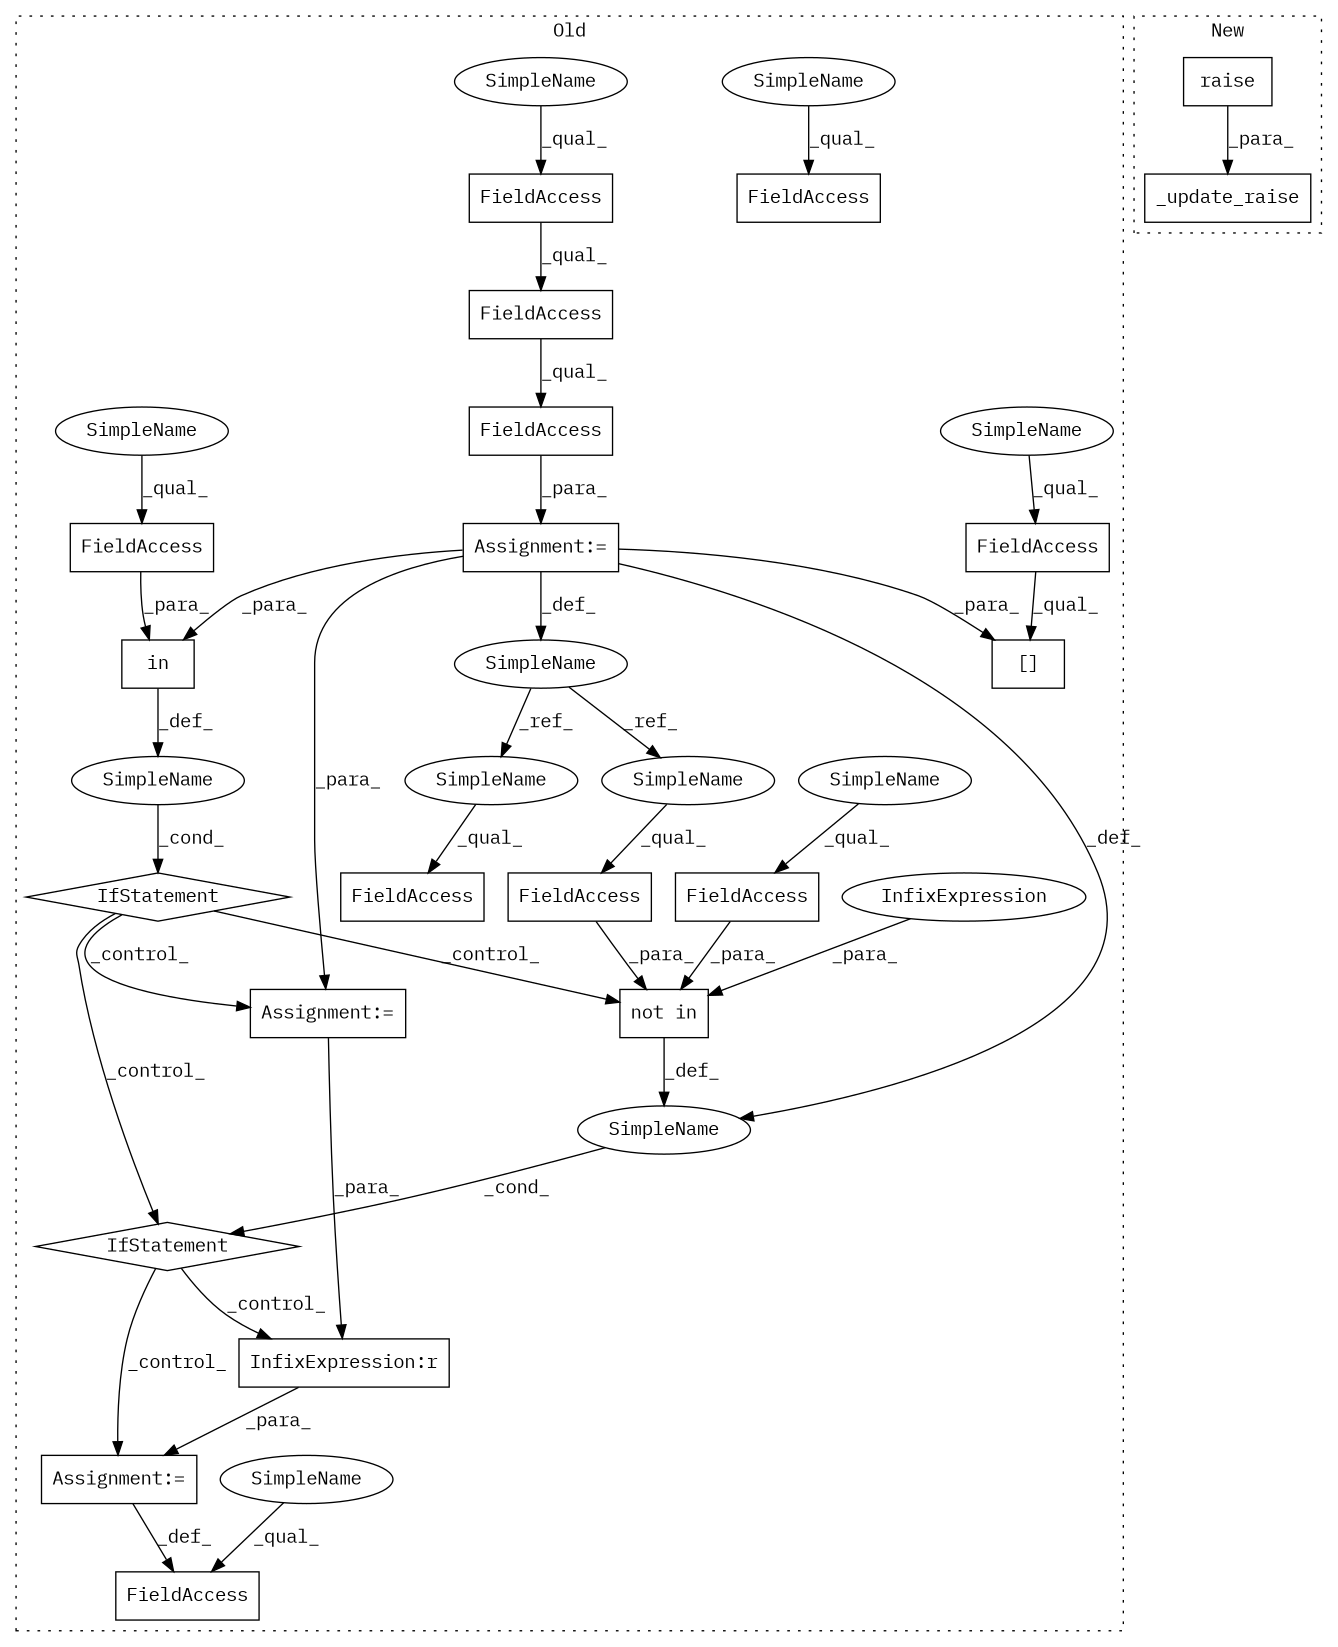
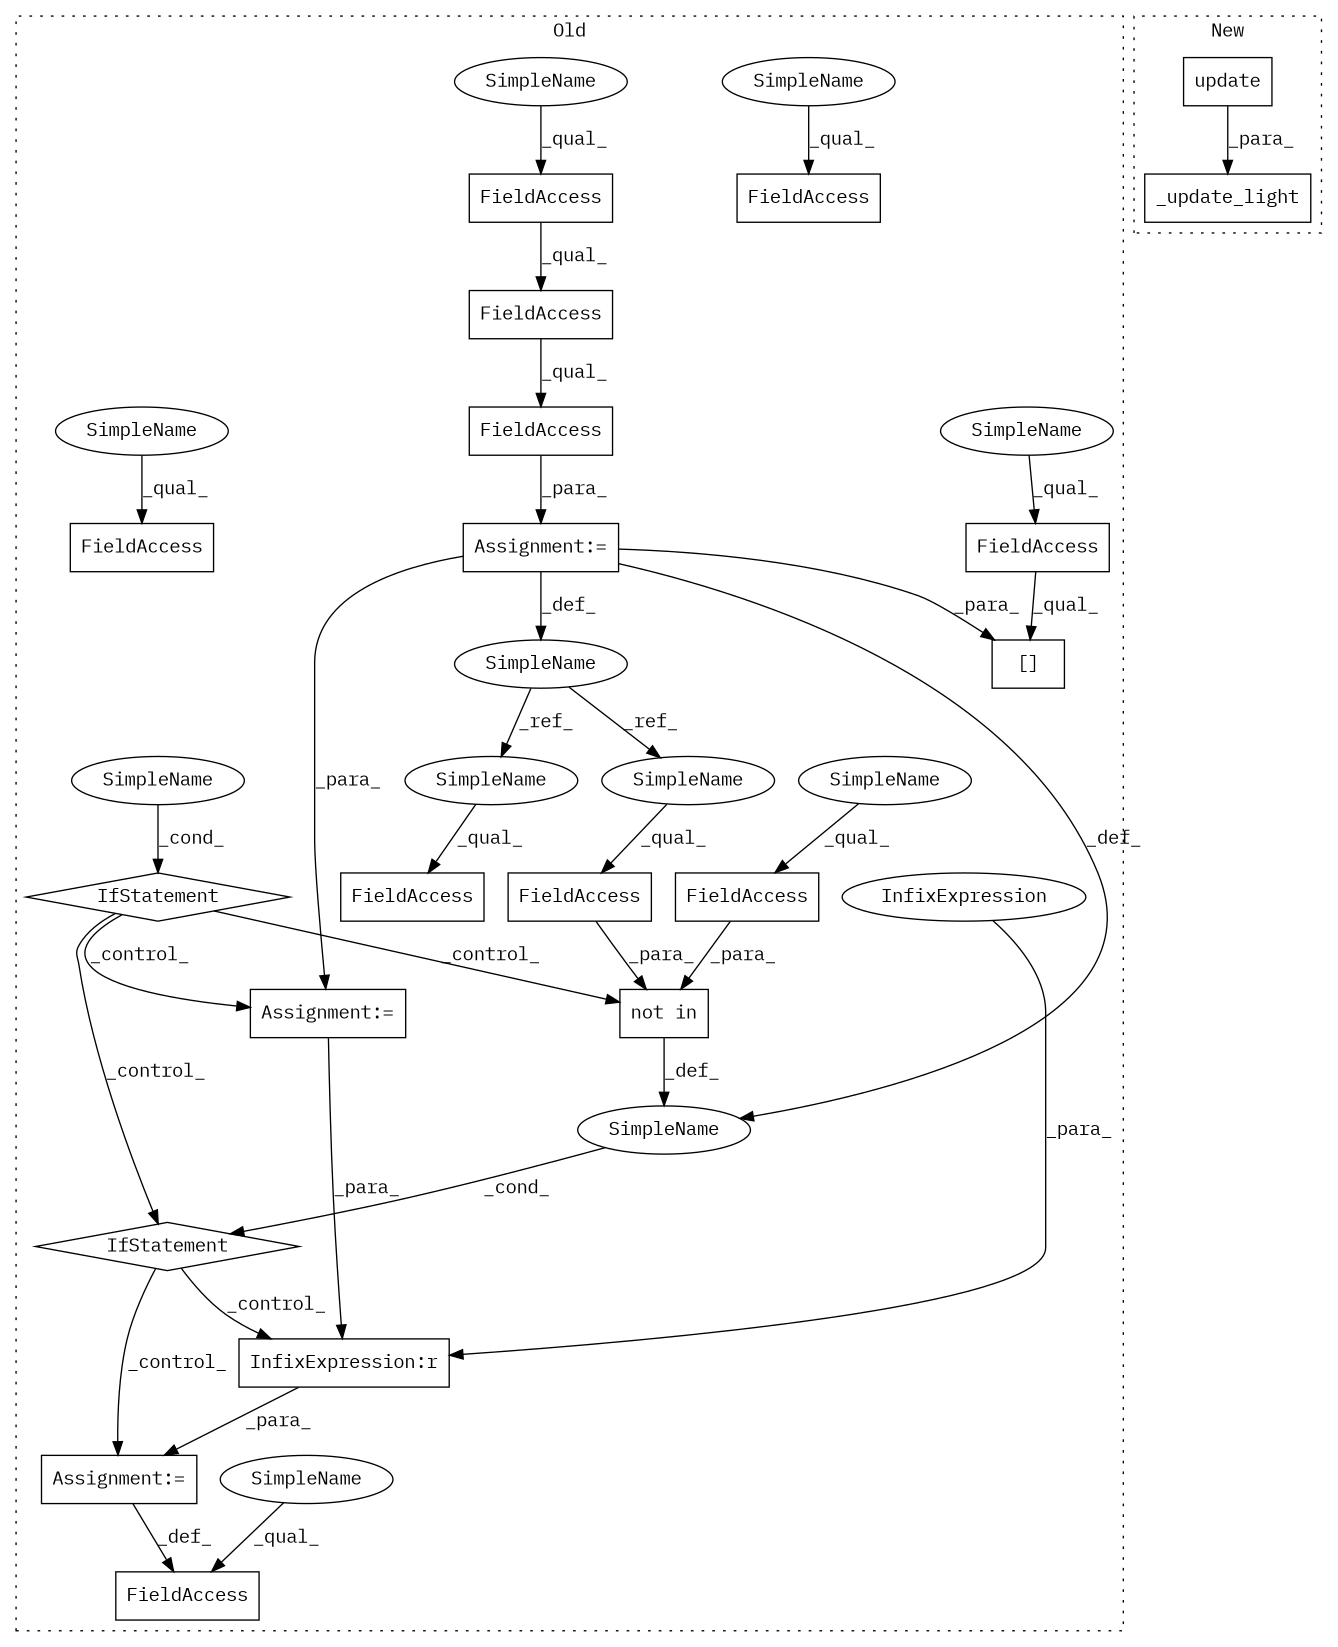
node "raise": label "raise" -> "update"
node "_update_raise": label "_update_raise" -> "_update_light"
node "in": removed
edge "InfixExpression" -> "not in": now "InfixExpression" -> "InfixExpression:r"
